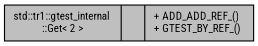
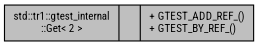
node "std::tr1::gtest_internal": text "+ ADD_ADD_REF_()" -> "+ GTEST_ADD_REF_()"
